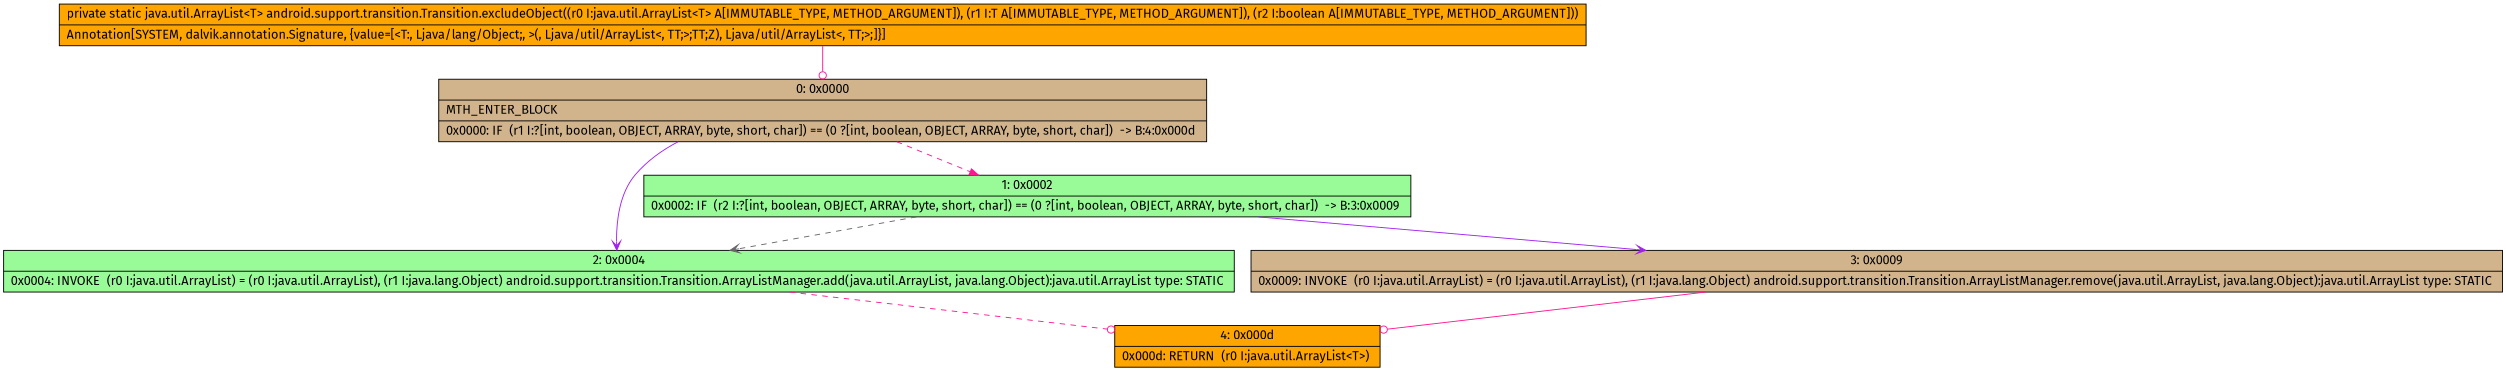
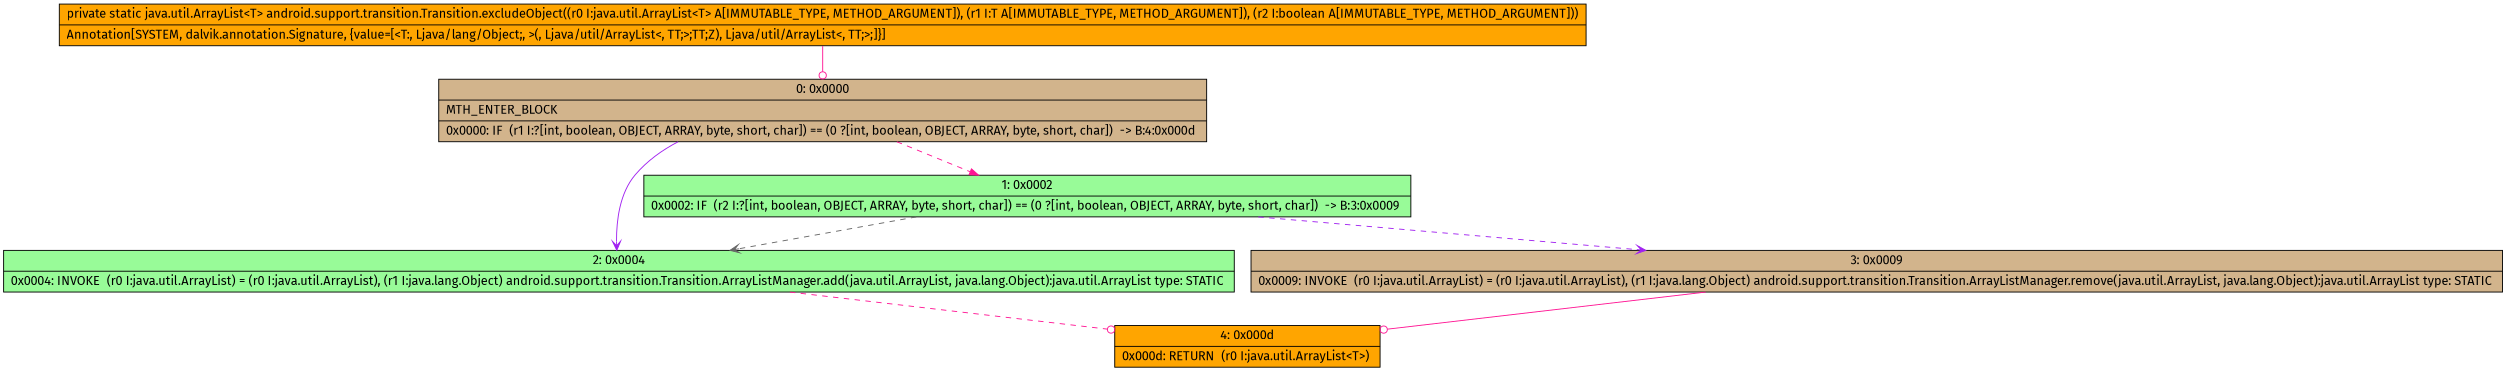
edge "1: 0x0002" -> "3: 0x0009": style solid -> dashed
